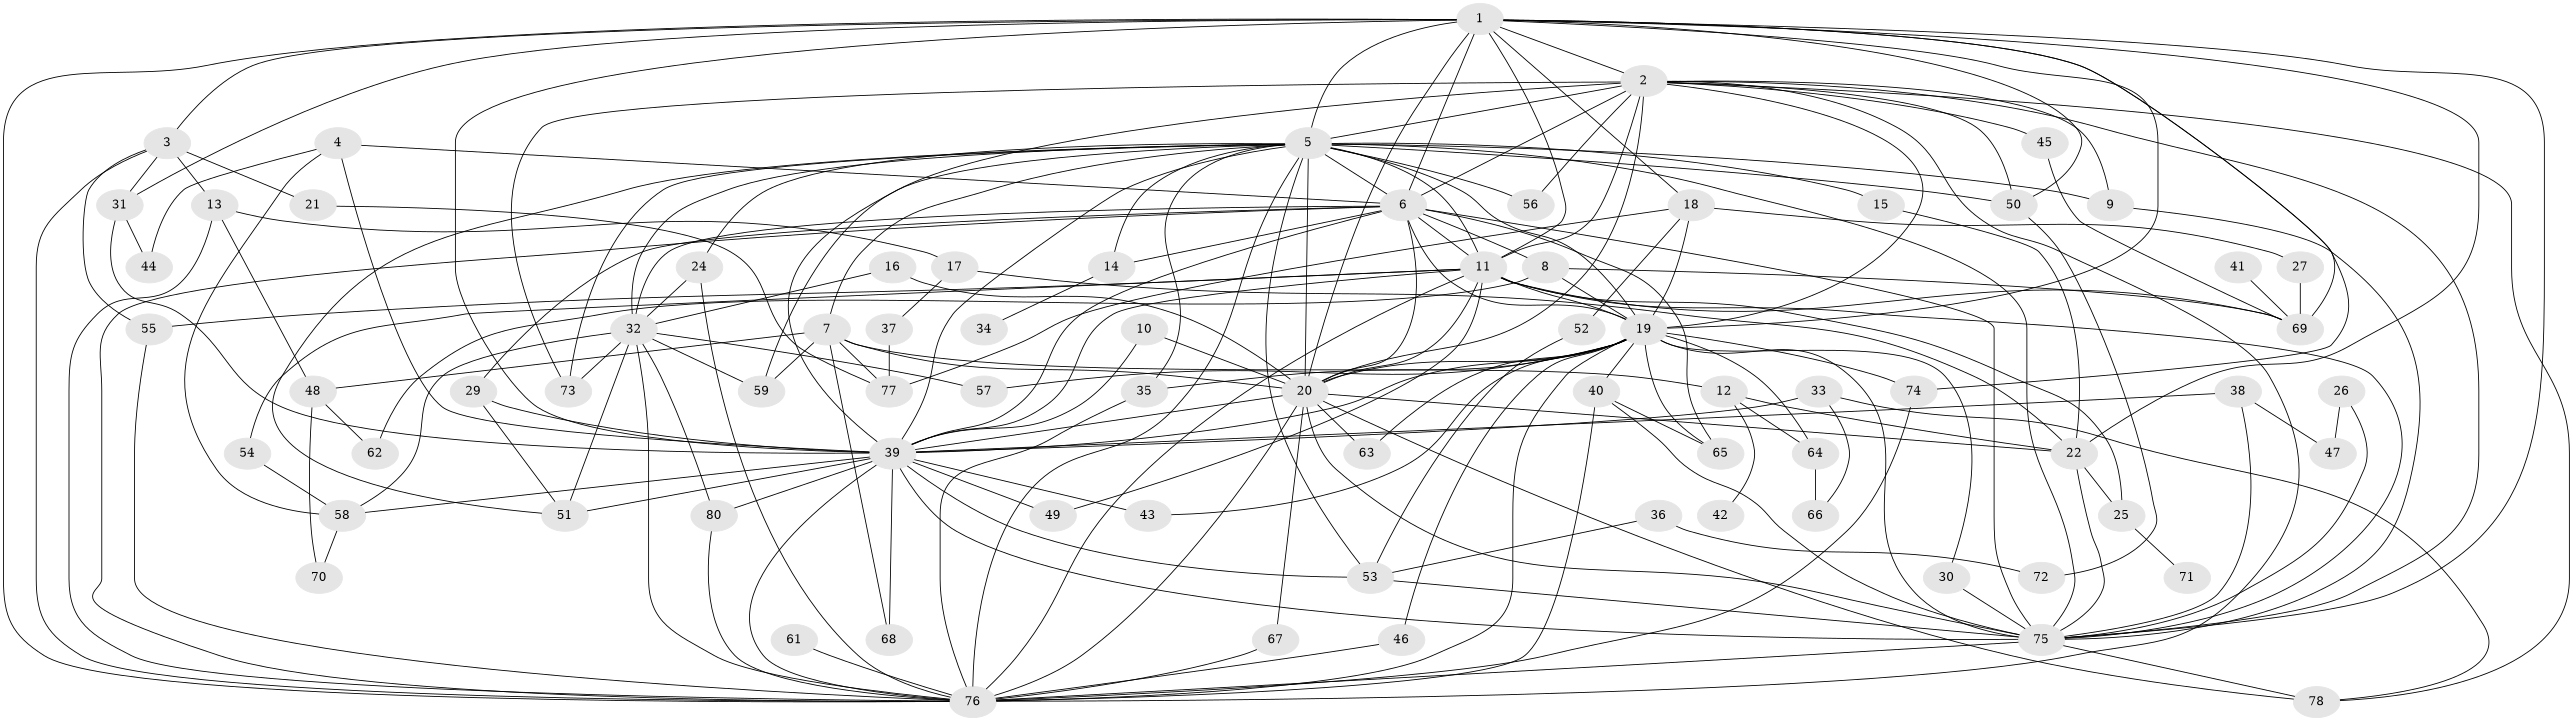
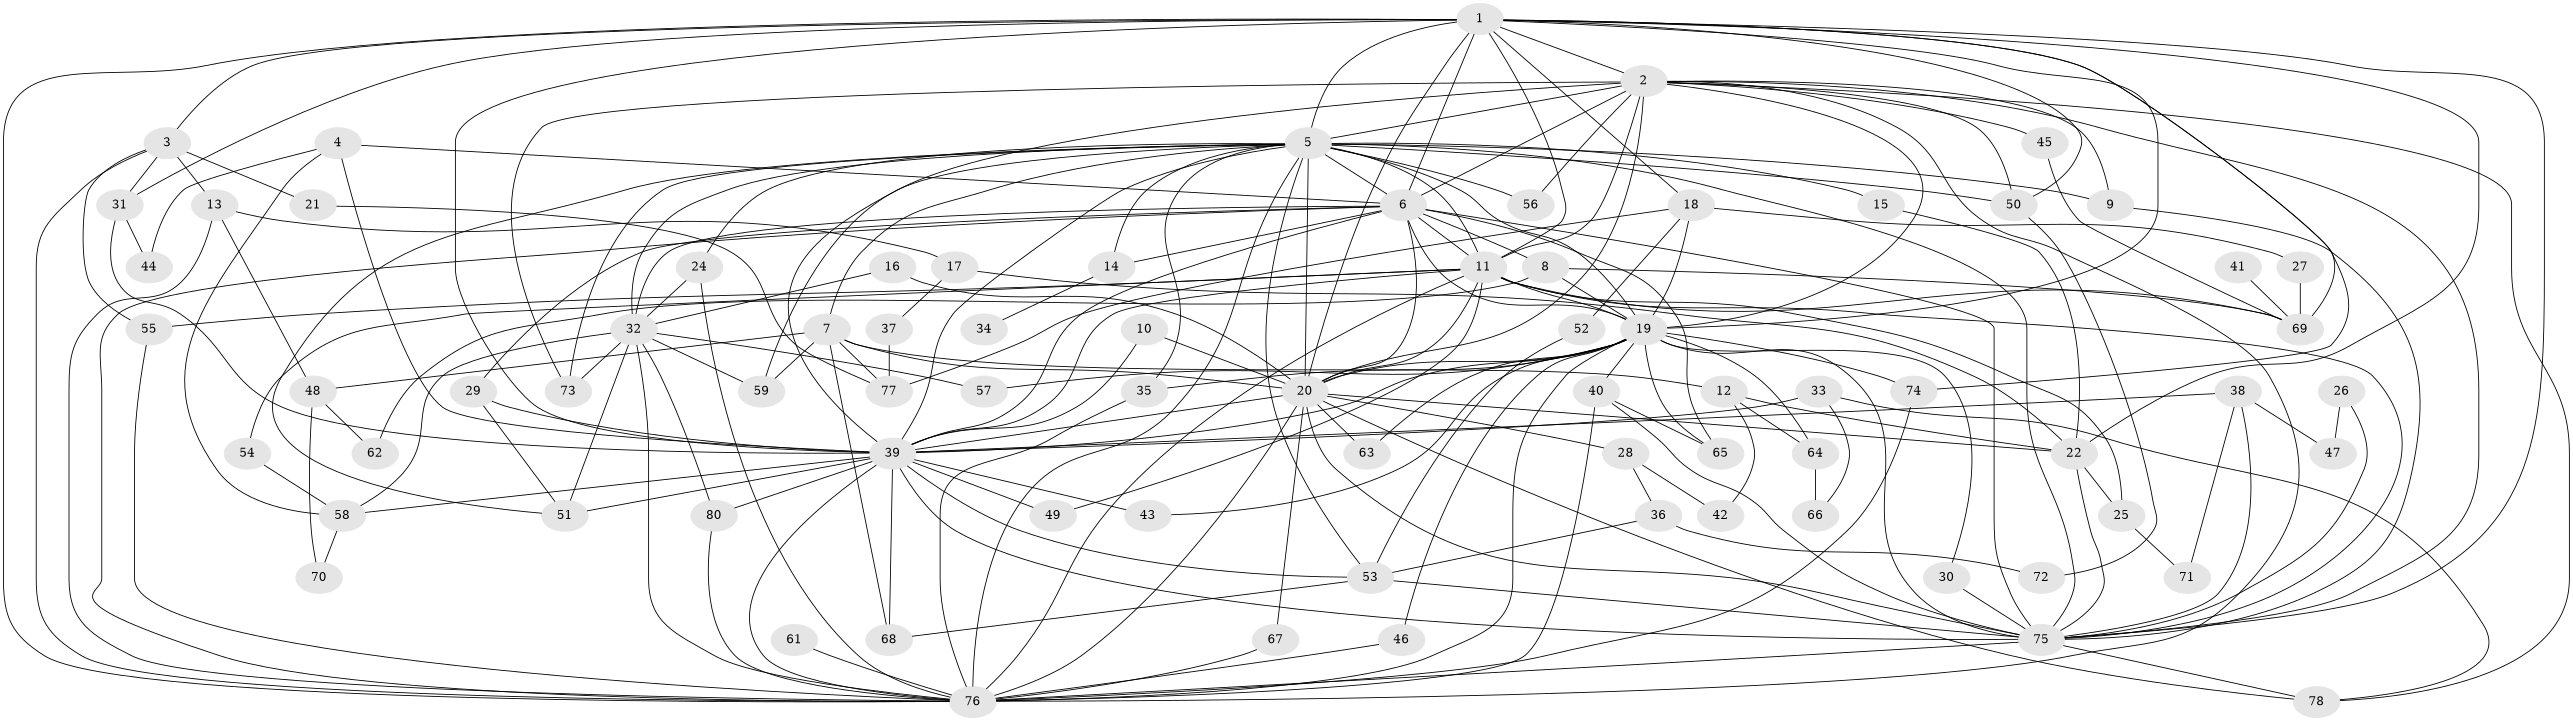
node "28": added
edge "38" -- "71": added
edge "53" -- "68": added
